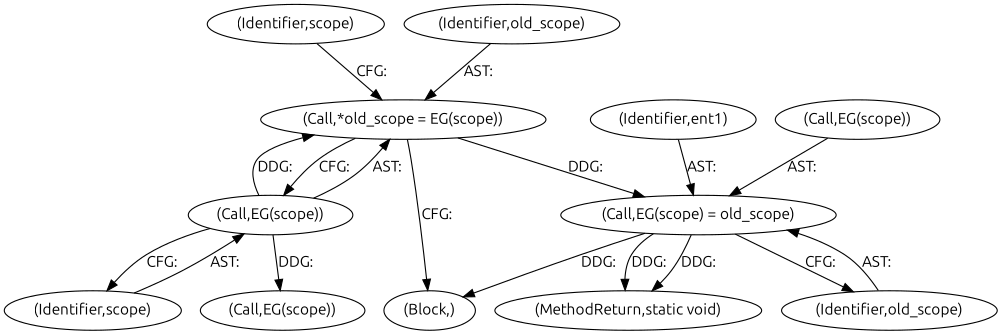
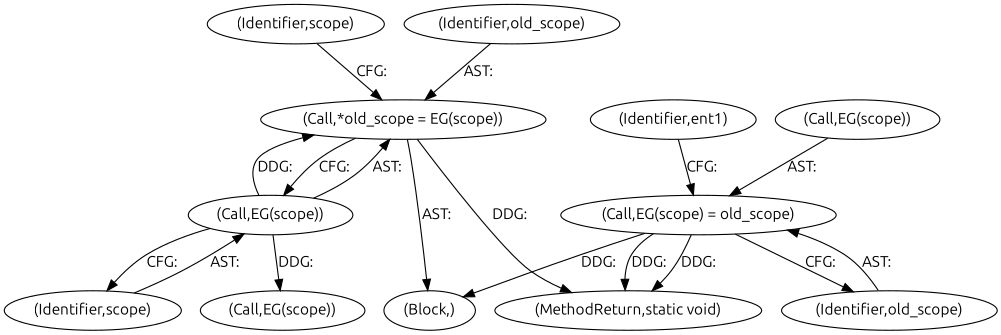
edge "(Call,*old_scope = EG(scope))" -> "(Call,EG(scope) = old_scope)": now "(Call,*old_scope = EG(scope))" -> "(MethodReturn,static void)"
edge "(Identifier,ent1)" -> "(Call,EG(scope) = old_scope)": label "AST: " -> "CFG: "
edge "(Call,*old_scope = EG(scope))" -> "(Block,)": label "CFG: " -> "AST: "
